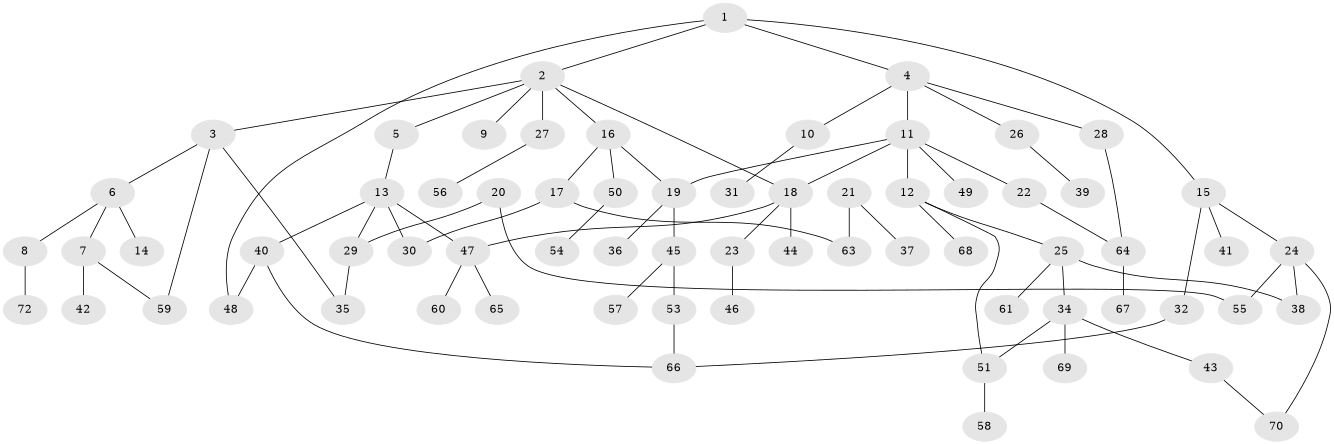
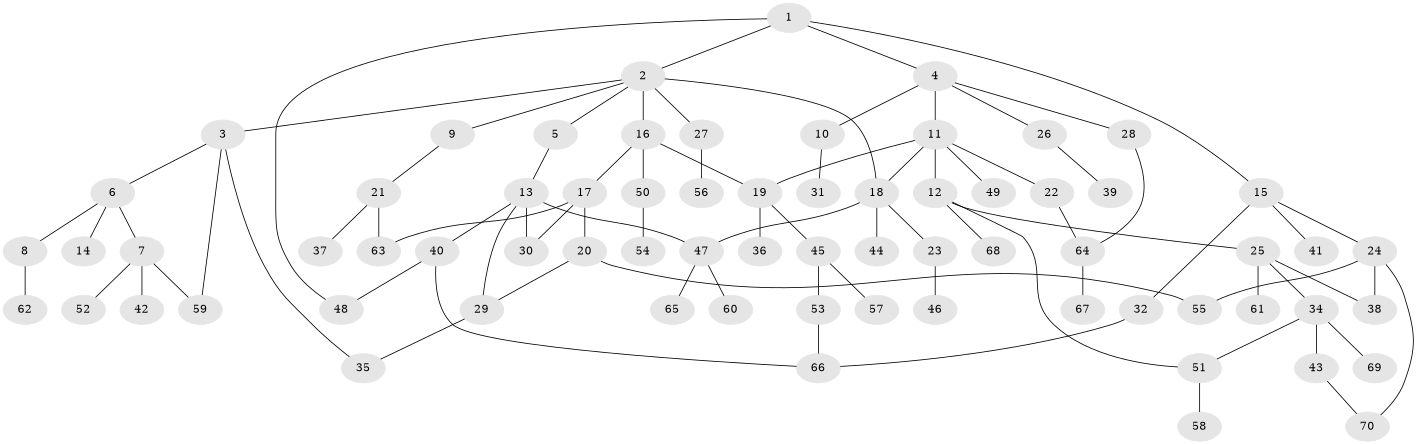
edge "9" -- "21": added
edge "17" -- "20": added
node "72": label "72" -> "62"
node "52": added
